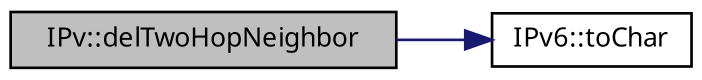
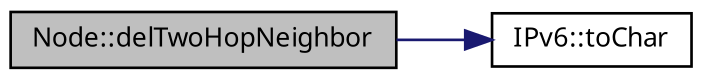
node "IPv::delTwoHopNeighbor": label "IPv::delTwoHopNeighbor" -> "Node::delTwoHopNeighbor"
